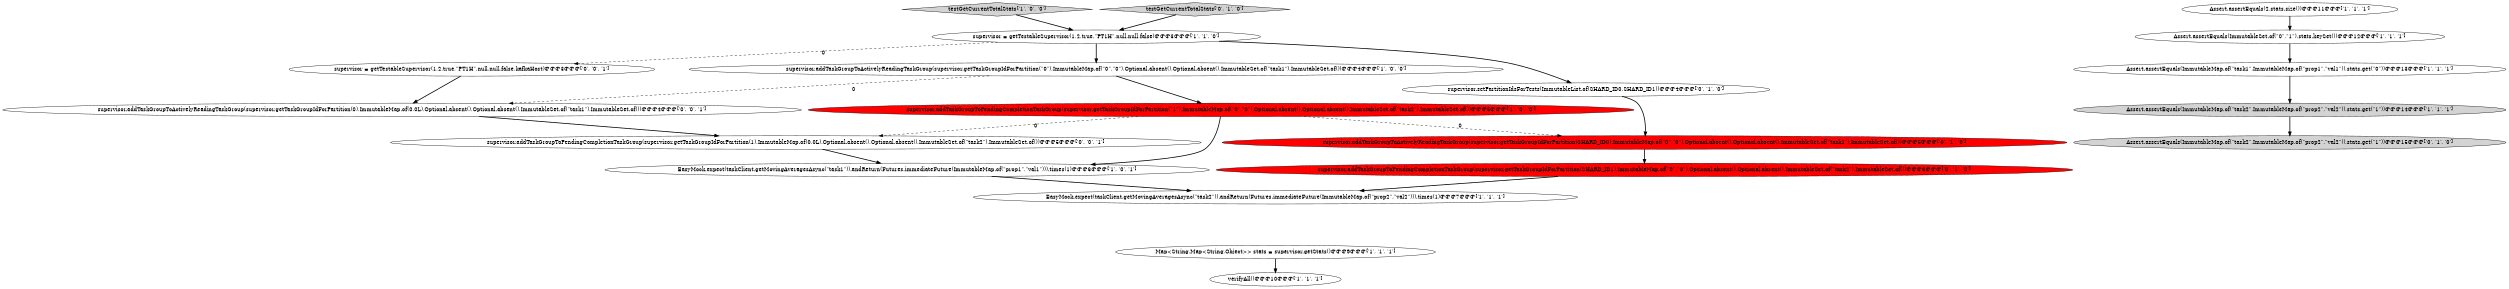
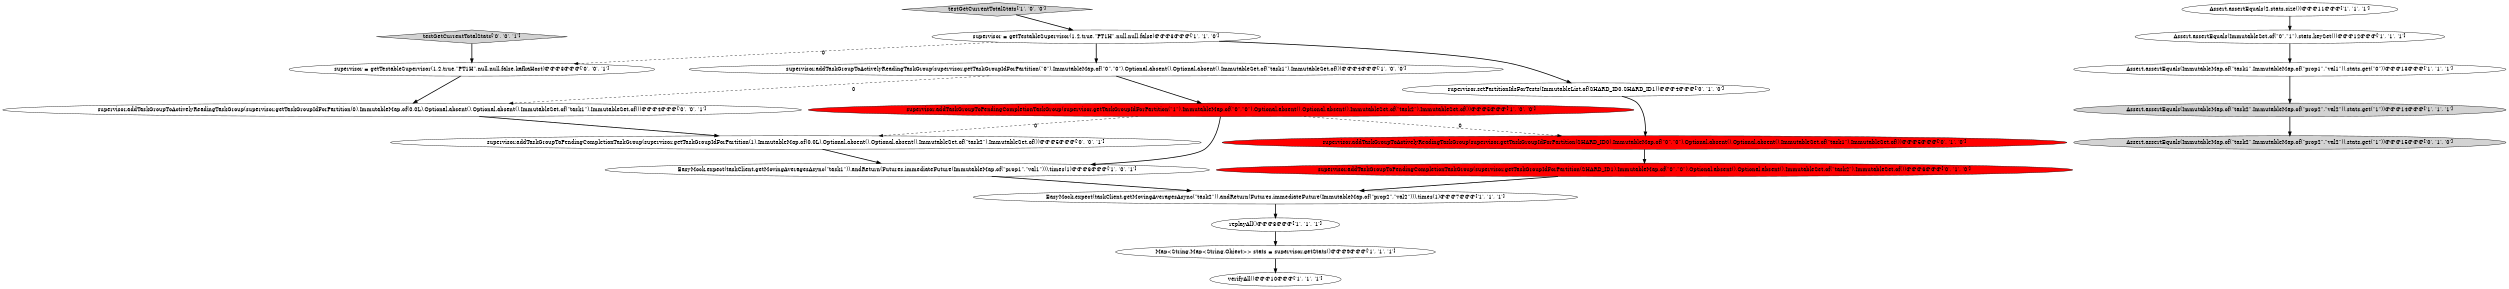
node "testGetCurrentTotalStats['0', '1', '0']": removed
node "testGetCurrentTotalStats['0', '0', '1']": added
node "replayAll()@@@8@@@['1', '1', '1']": added
